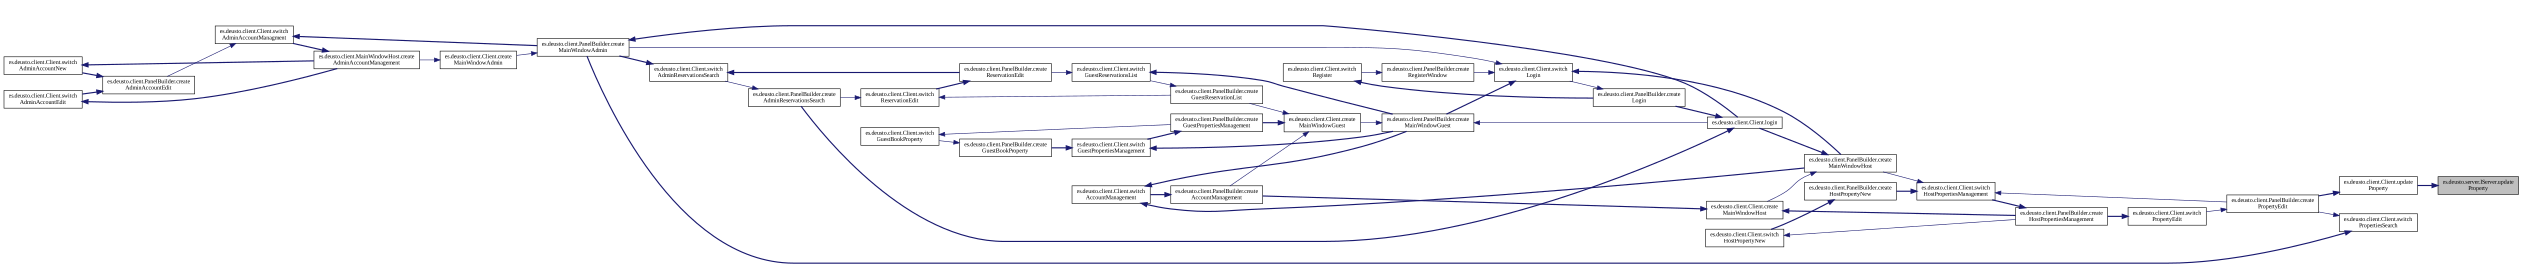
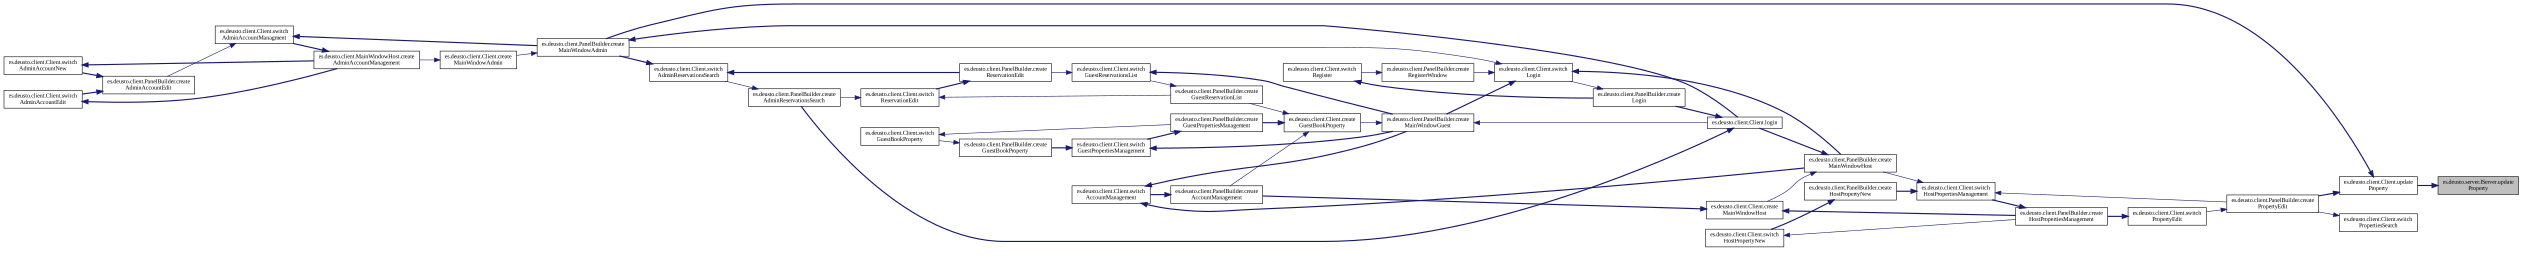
node "es.deusto.client.Client.create MainWindowGuest": label "es.deusto.client.Client.create MainWindowGuest" -> "es.deusto.client.Client.create GuestBookProperty"
edge "es.deusto.client.PanelBuilder.create MainWindowAdmin" -> "es.deusto.client.Client.switch PropertiesSearch": now "es.deusto.client.PanelBuilder.create MainWindowAdmin" -> "es.deusto.client.Client.update Property"
